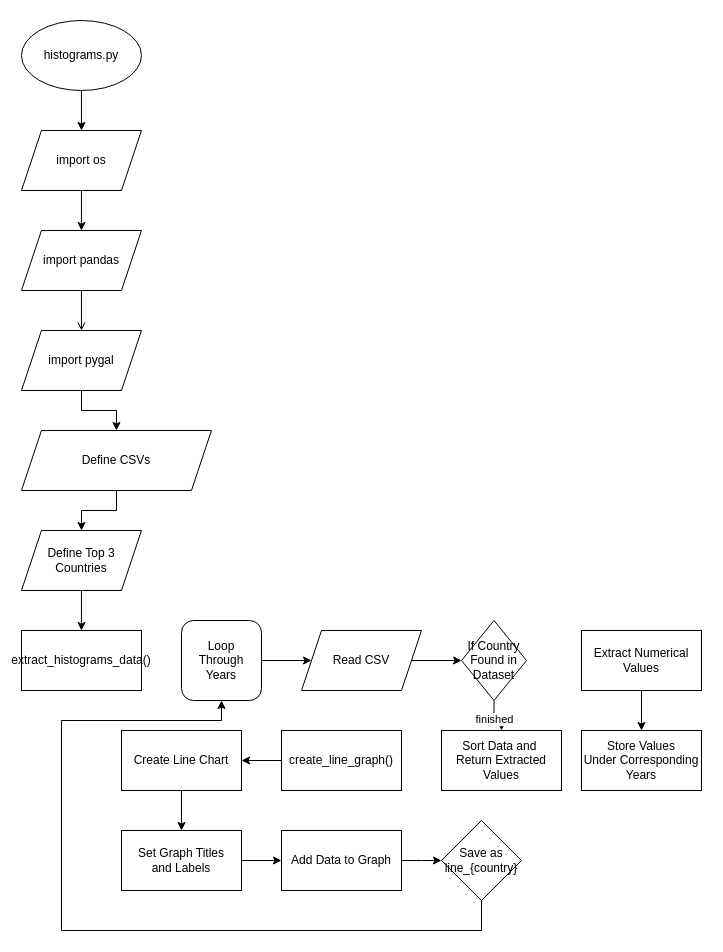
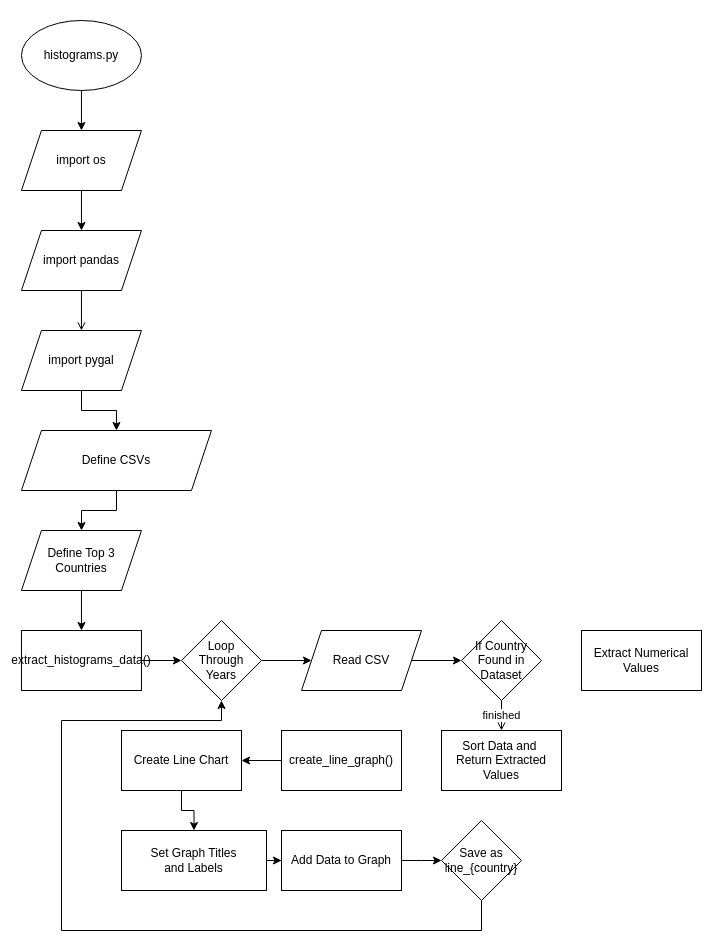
edge "extract_histograms_data()" -> "Loop Through Years": added
node "Loop Through Years": shape rounded rectangle -> diamond
node "If Country Found in Dataset": size 65x80 -> 80x80
edge "Extract Numerical Values" -> "Store Values Under Corresponding Years": removed
node "Store Values Under Corresponding Years": removed
node "Set Graph Titles and Labels": size 120x60 -> 145x60
